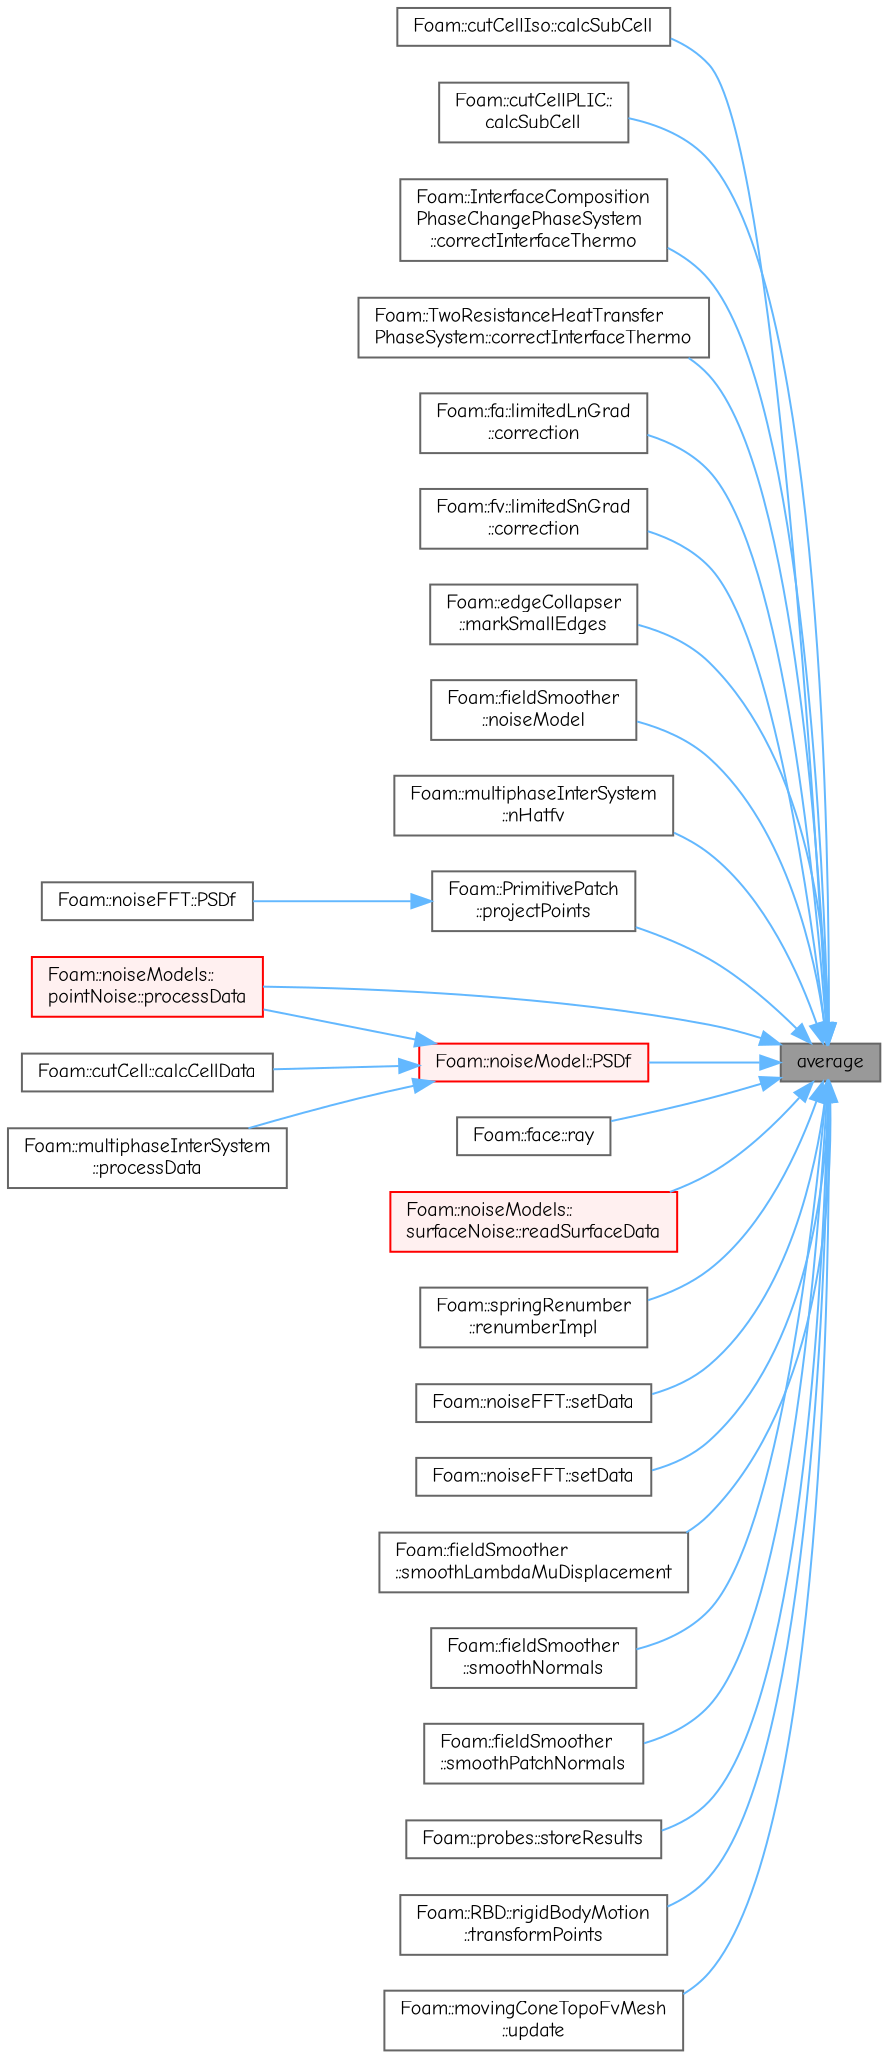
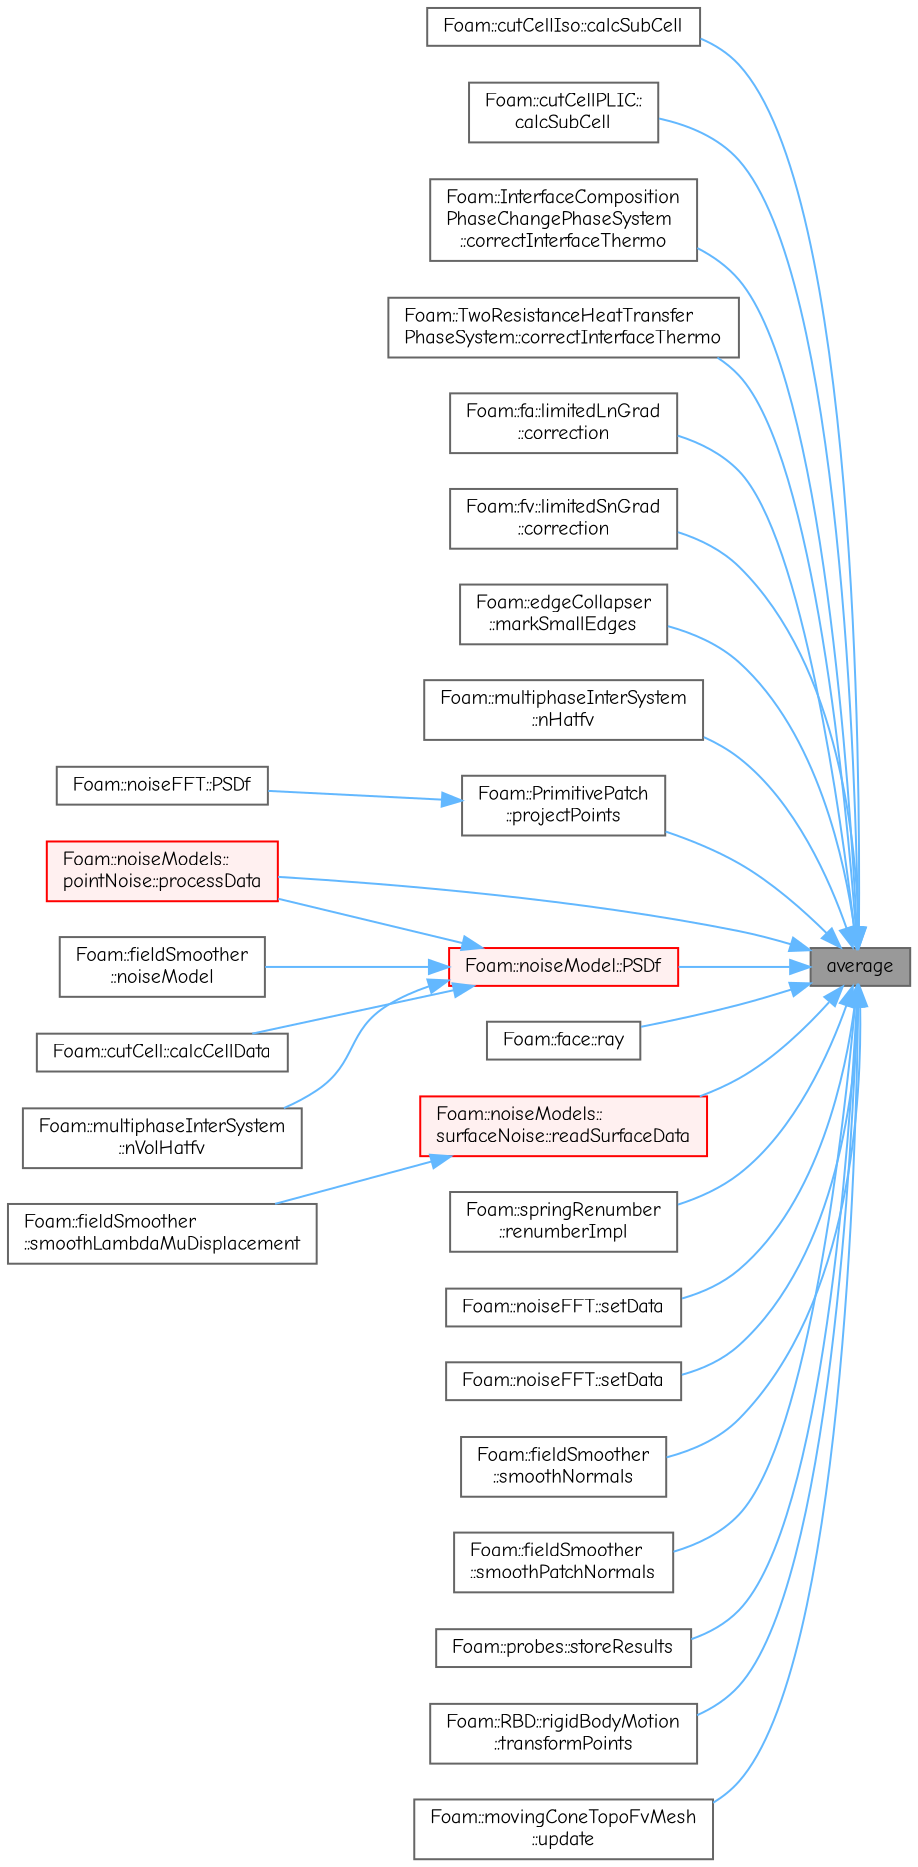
edge "Foam::fieldSmoother ::noiseModel" -> "average": now "Foam::fieldSmoother ::noiseModel" -> "Foam::noiseModel::PSDf"
node "Foam::multiphaseInterSystem ::processData": label "Foam::multiphaseInterSystem ::processData" -> "Foam::multiphaseInterSystem ::nVolHatfv"
edge "Foam::fieldSmoother ::smoothLambdaMuDisplacement" -> "average": now "Foam::fieldSmoother ::smoothLambdaMuDisplacement" -> "Foam::noiseModels:: surfaceNoise::readSurfaceData"
